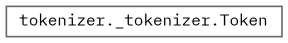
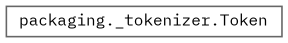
node "tokenizer._tokenizer.Token": label "tokenizer._tokenizer.Token" -> "packaging._tokenizer.Token"
